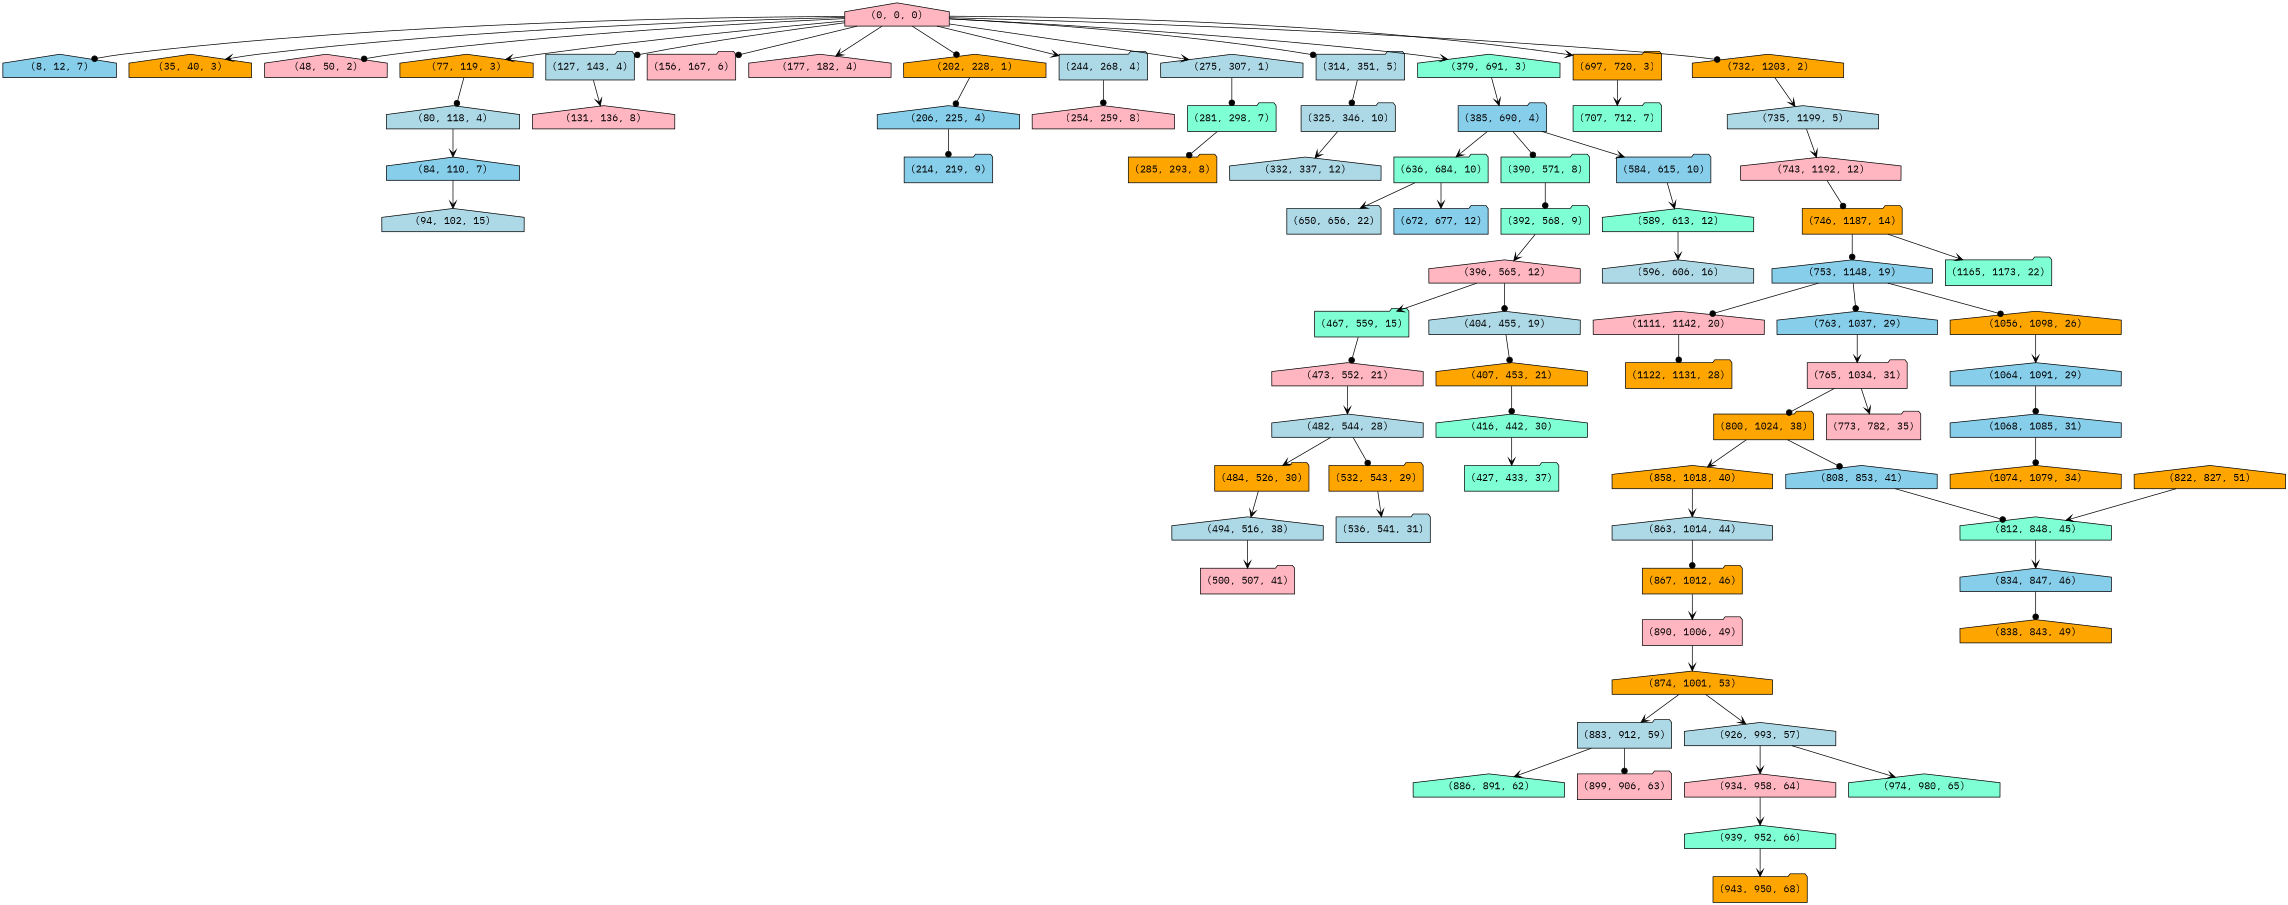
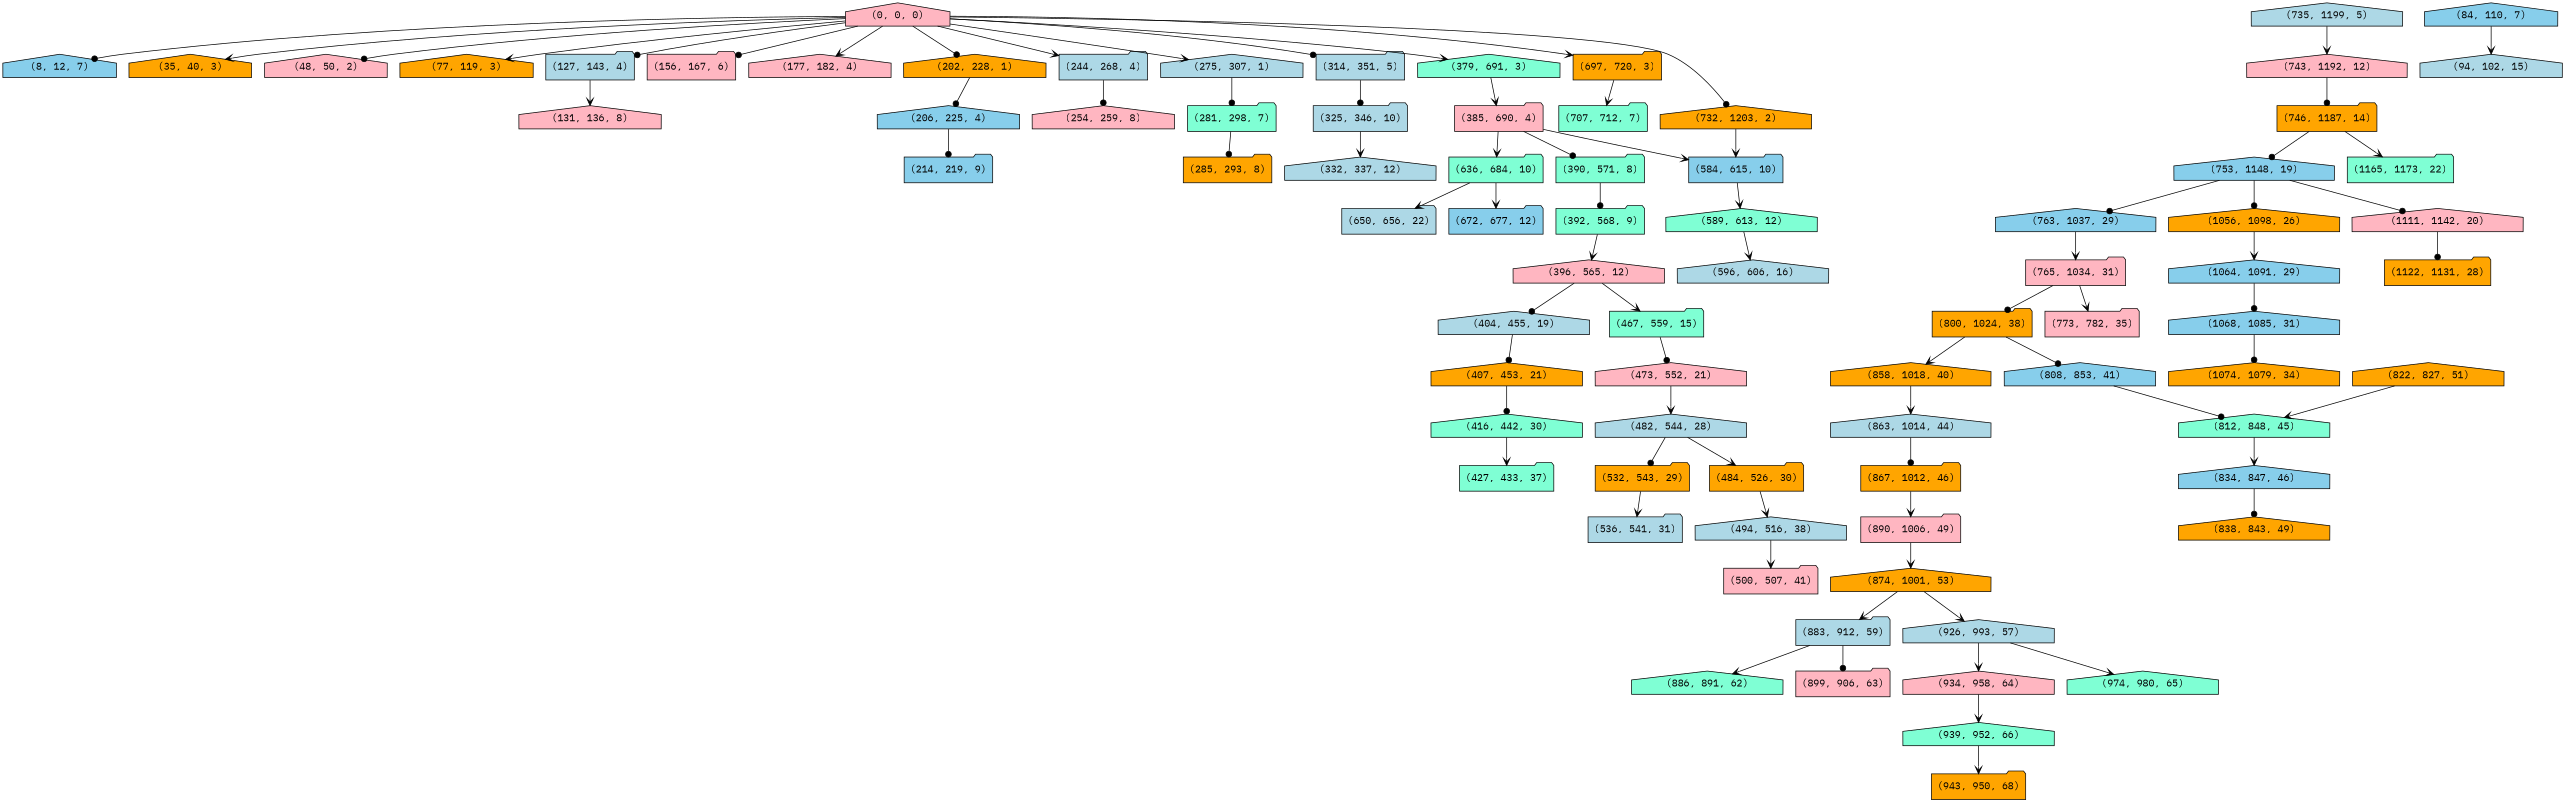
edge "(732, 1203, 2)" -> "(735, 1199, 5)": now "(732, 1203, 2)" -> "(584, 615, 10)"
node "(80, 118, 4)": removed
node "(385, 690, 4)": fillcolor skyblue -> lightpink
